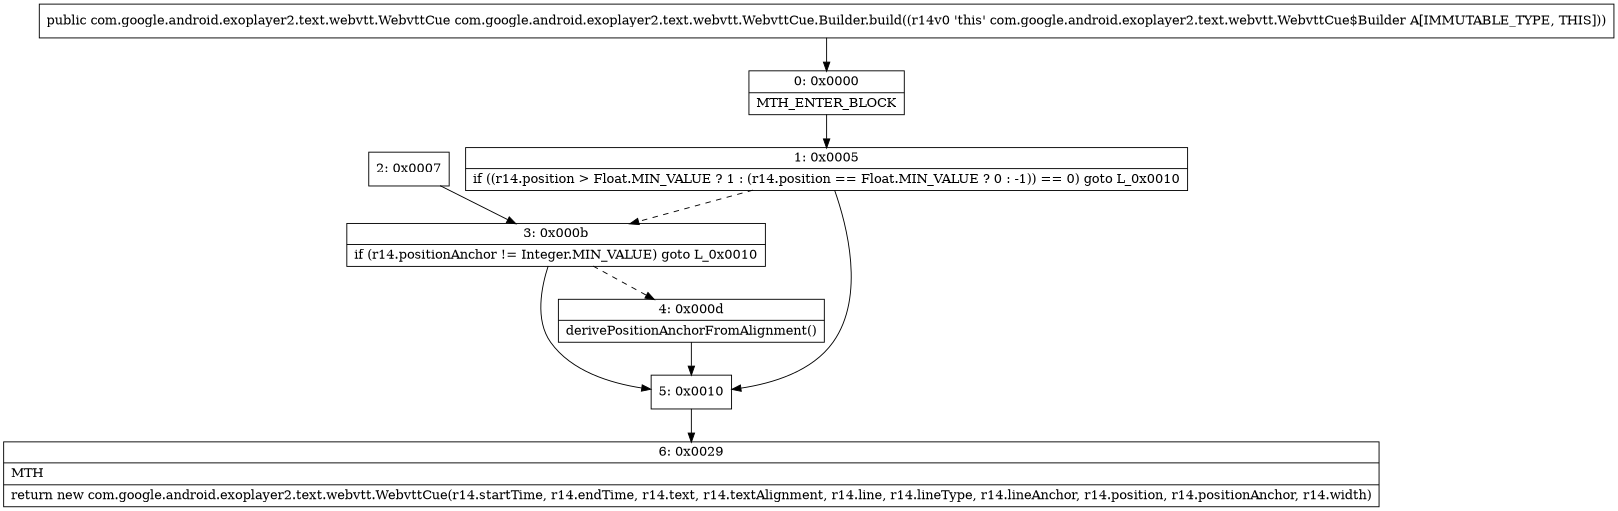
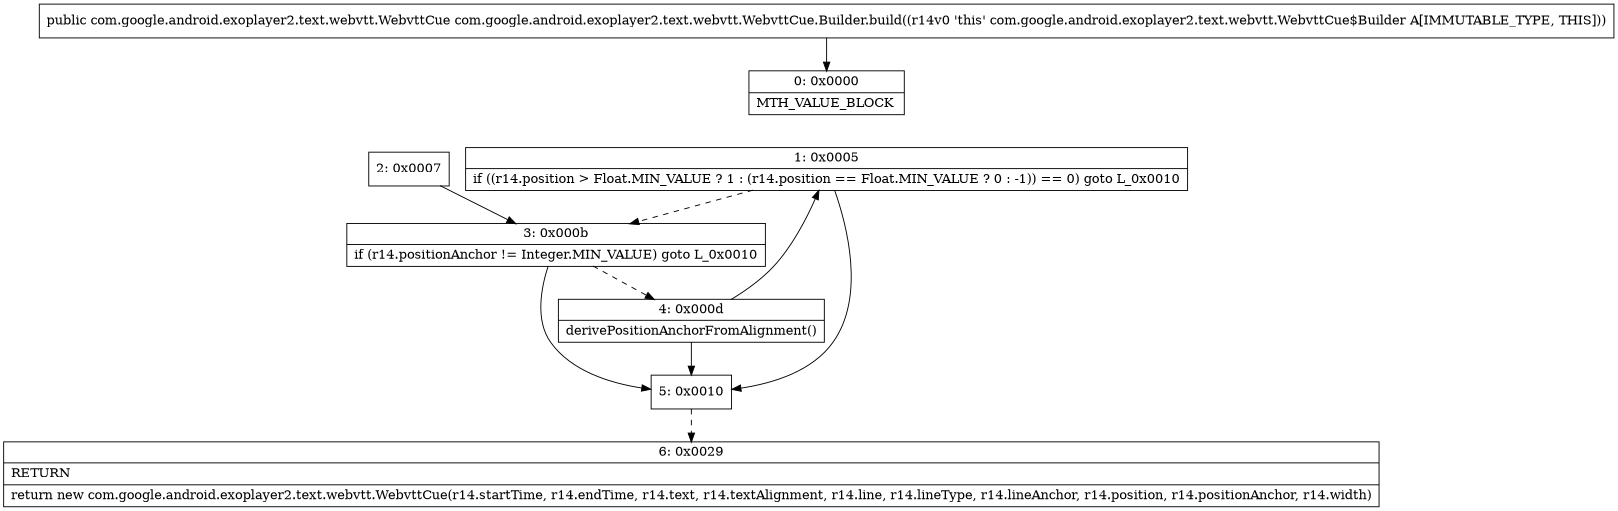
node "0: 0x0000": text "MTH_ENTER_BLOCK" -> "MTH_VALUE_BLOCK"
edge "0: 0x0000" -> "1: 0x0005": now "4: 0x000d" -> "1: 0x0005"
edge "5: 0x0010" -> "6: 0x0029": style solid -> dashed
node "6: 0x0029": text "MTH" -> "RETURN"
